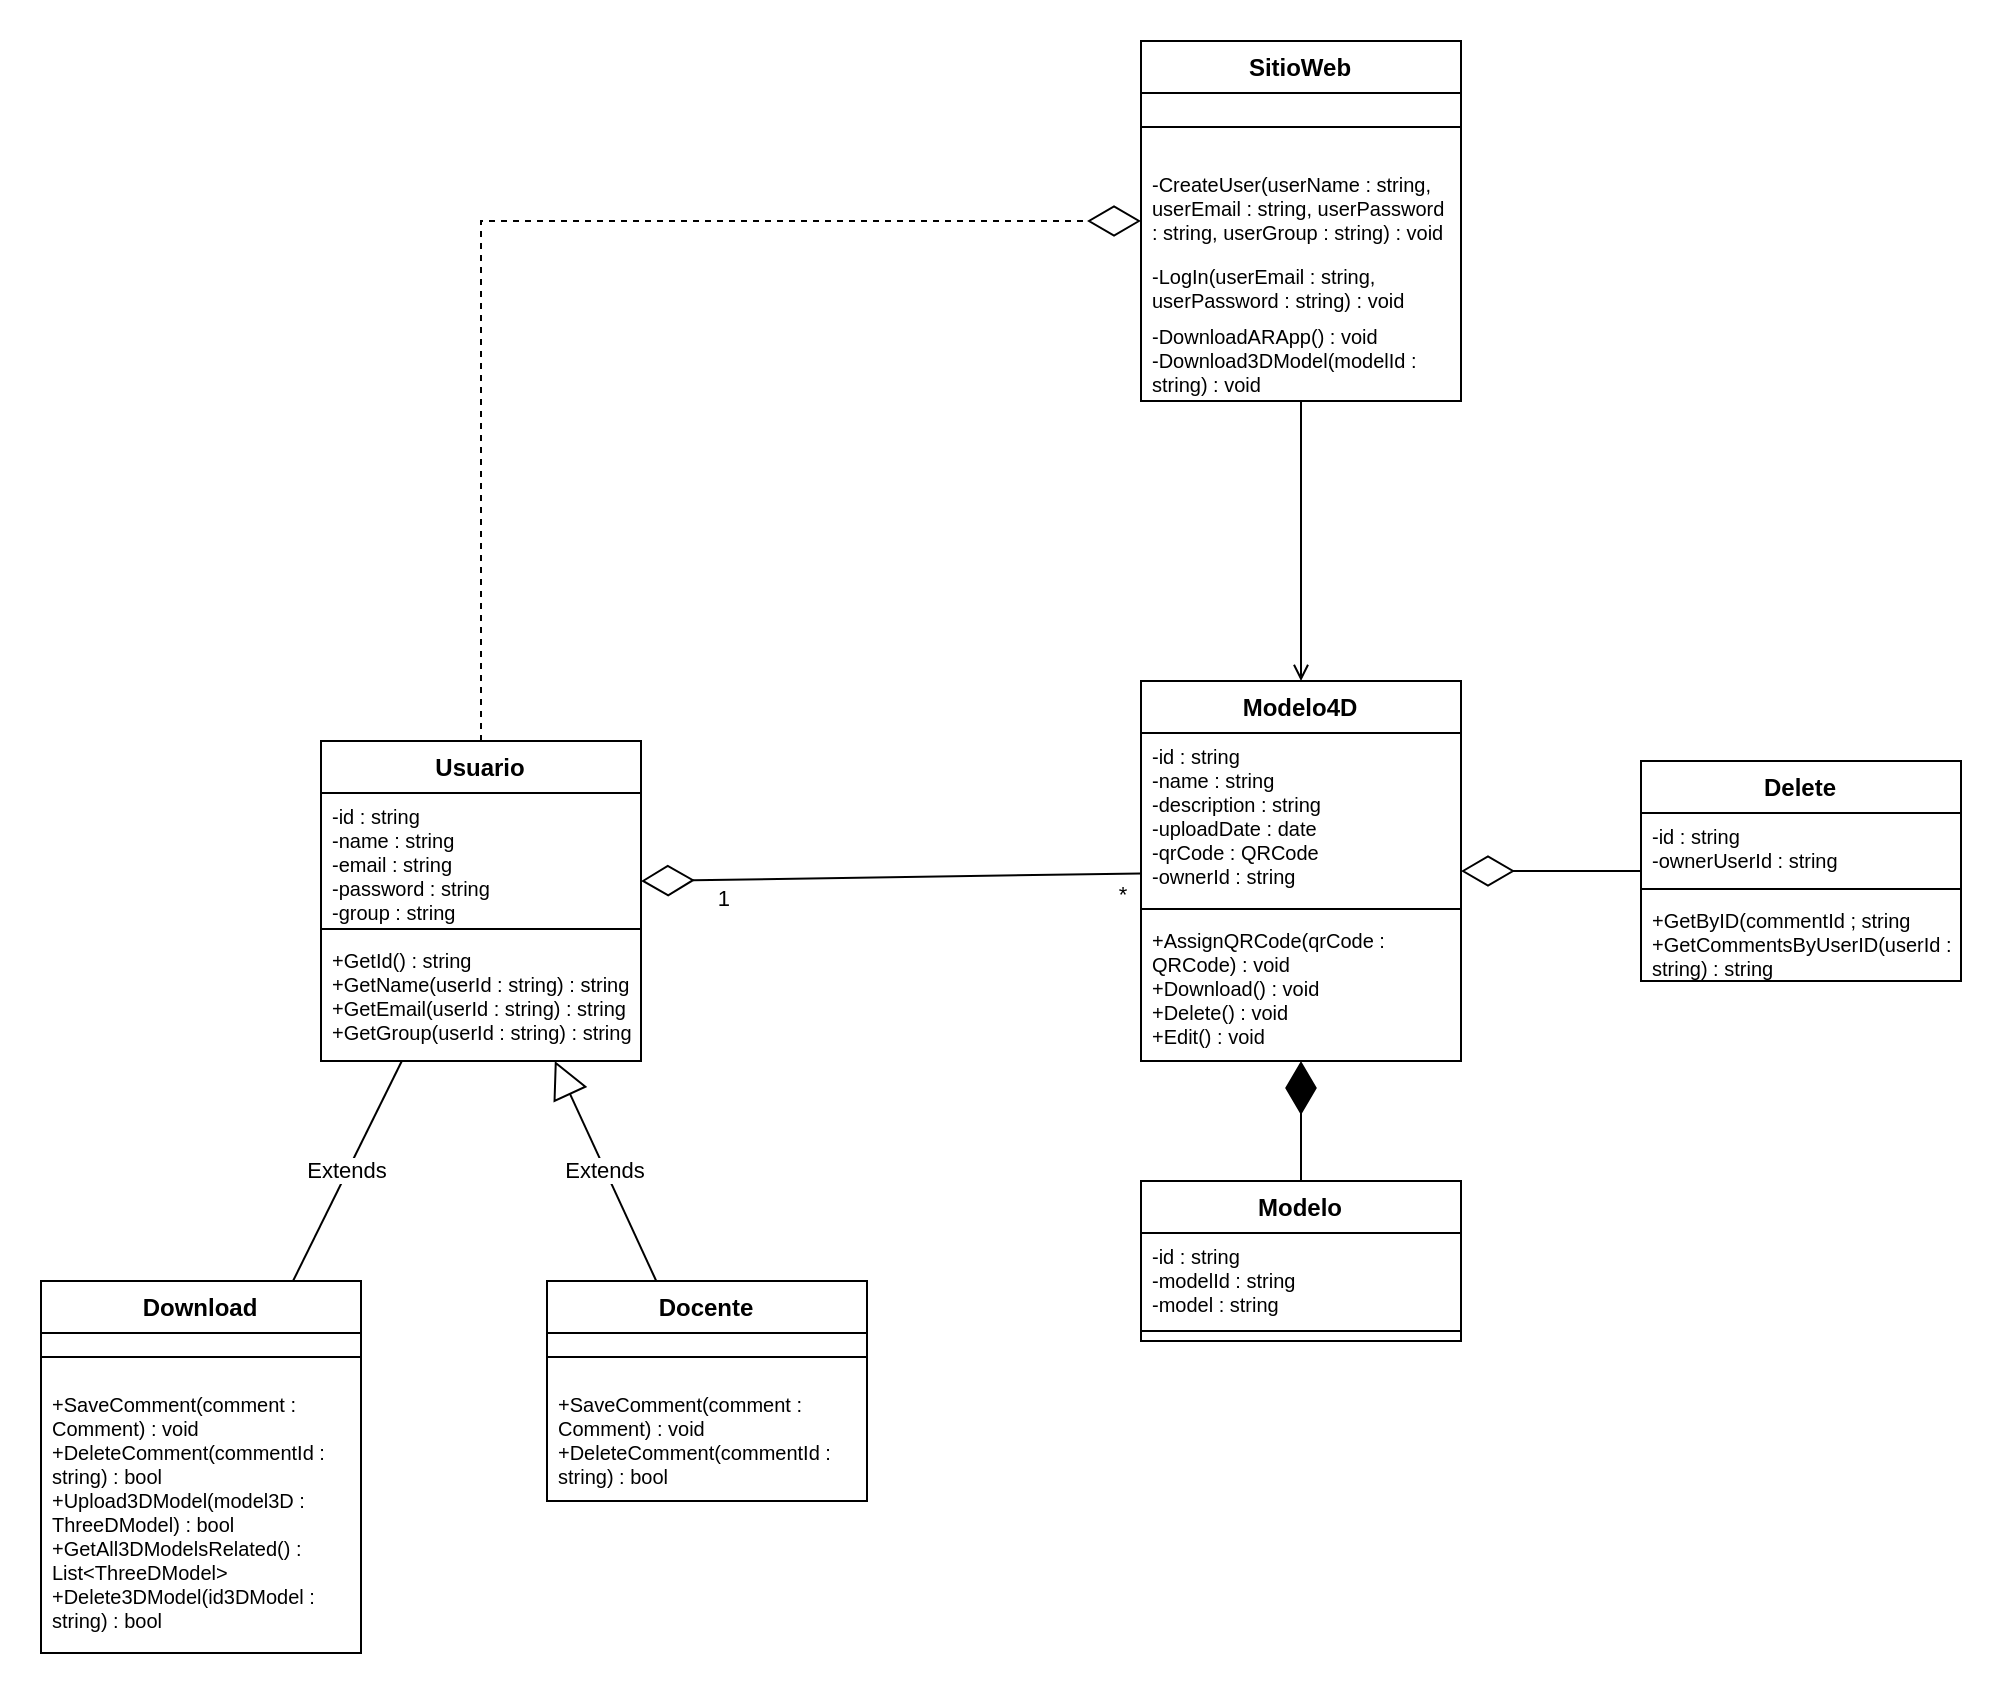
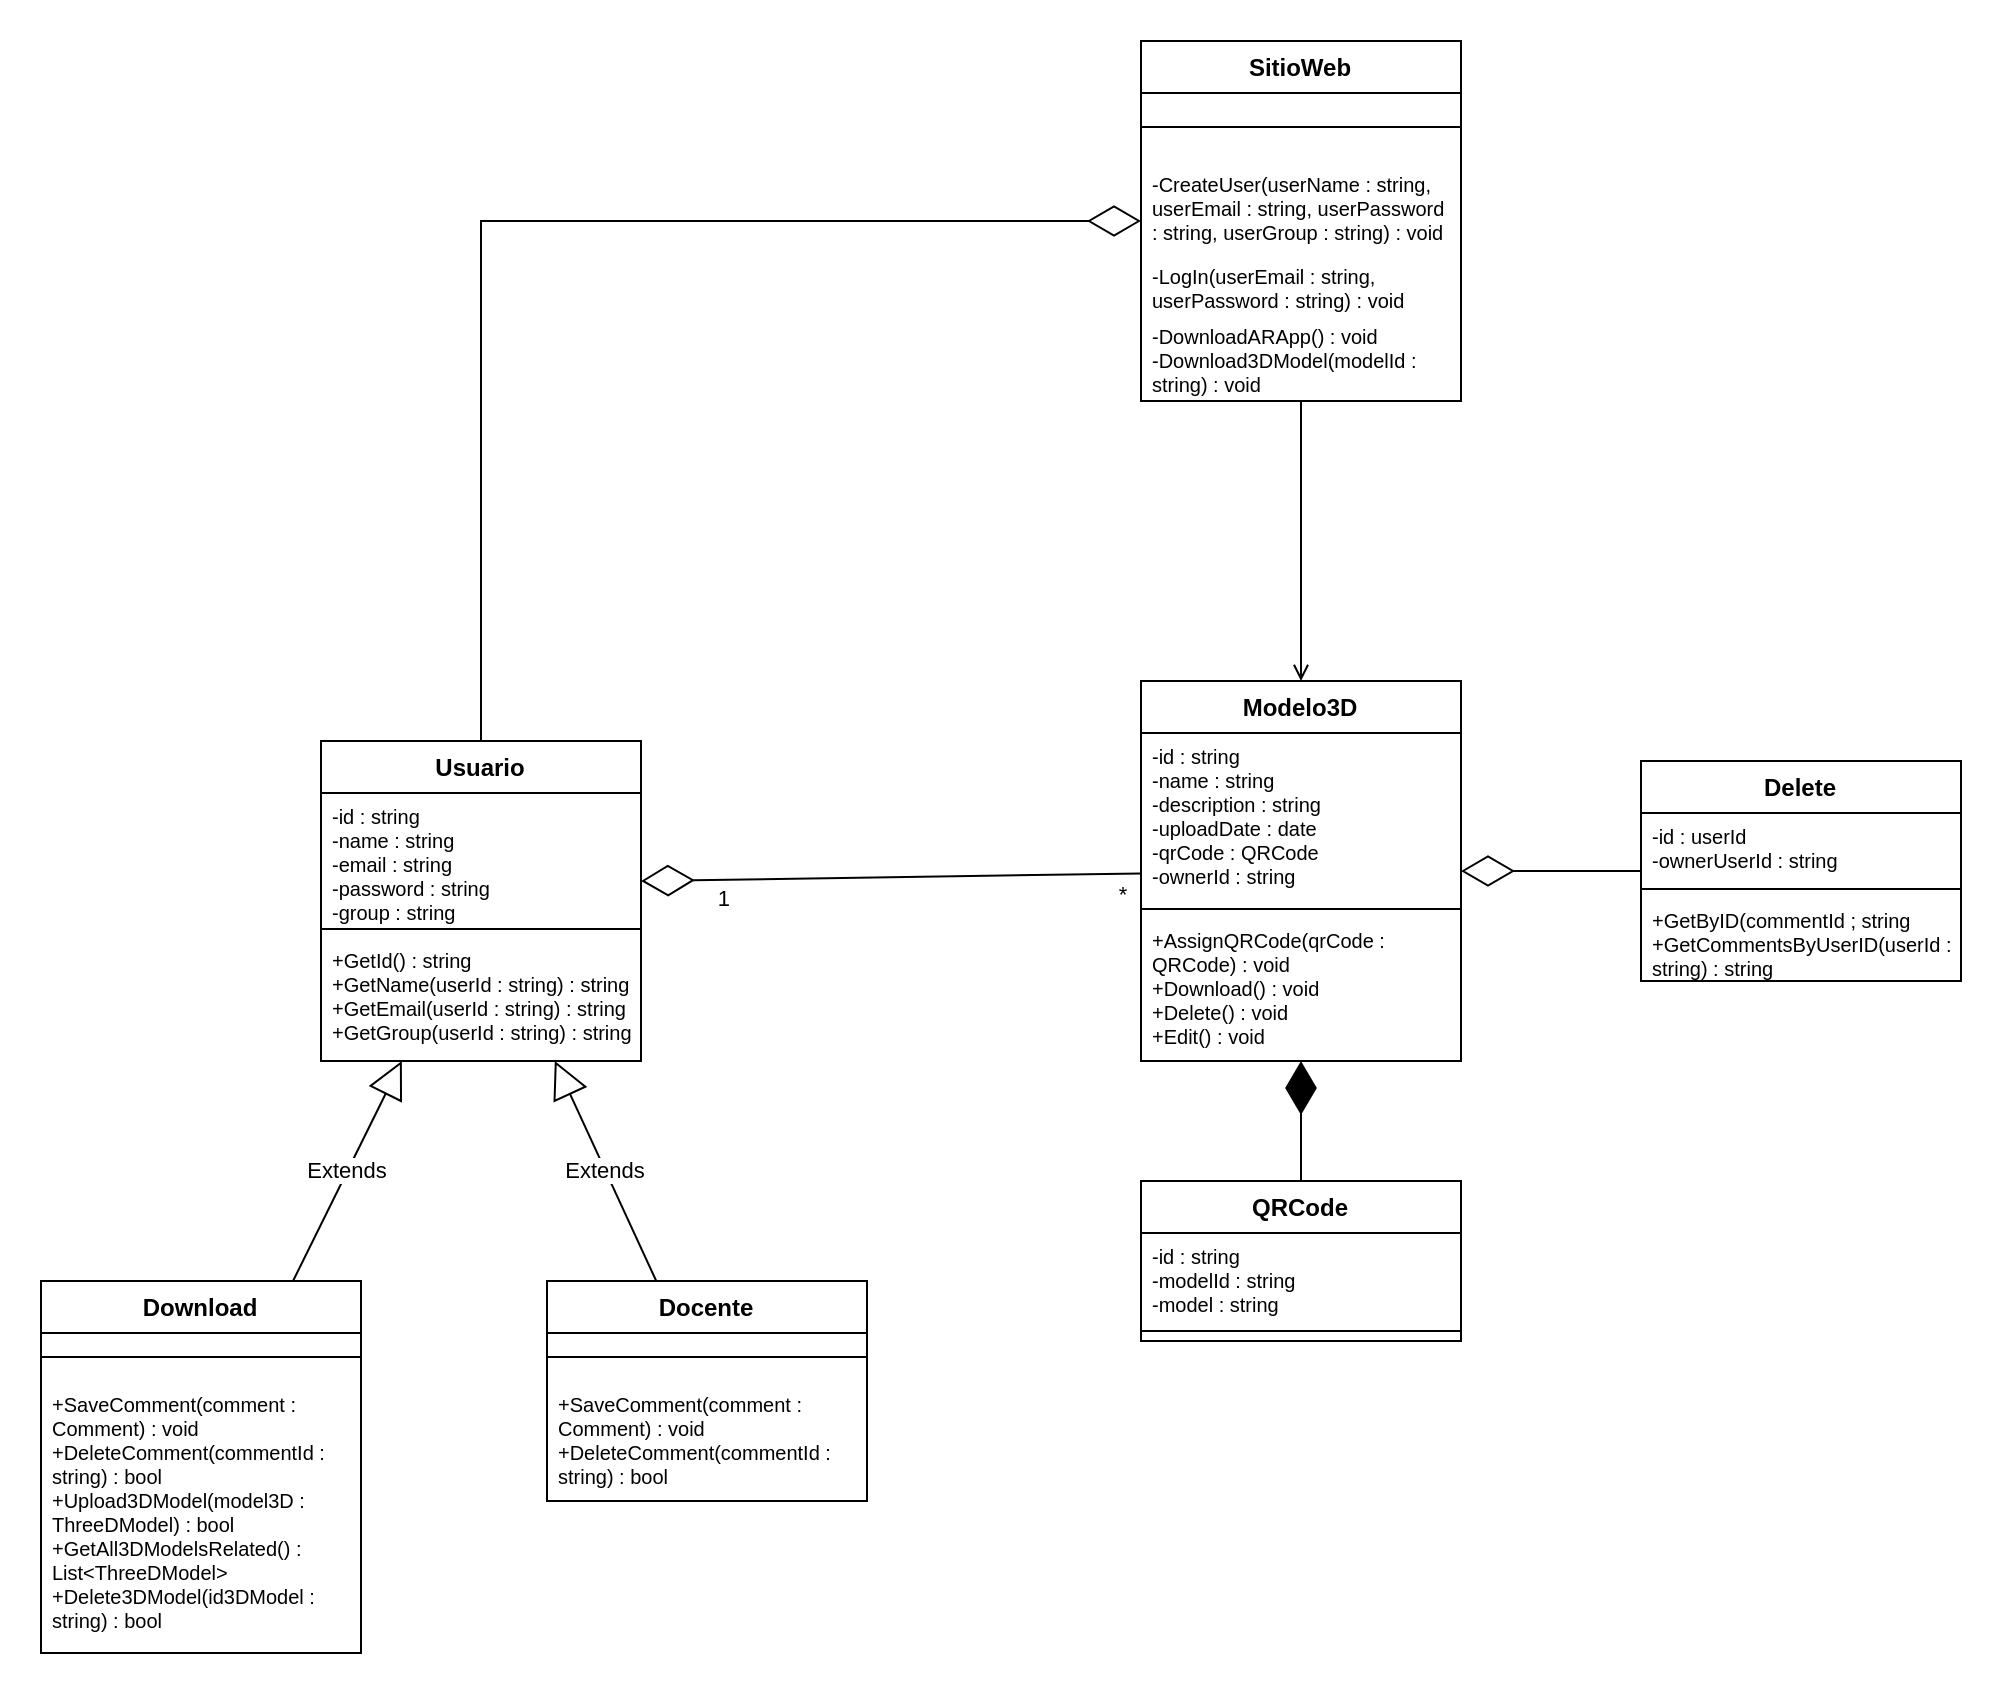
edge "Usuario" -> "SitioWeb": style dashed -> solid
node "Modelo4D": label "Modelo4D" -> "Modelo3D"
node "-id : string -ownerUserId : string": label "-id : string -ownerUserId : string" -> "-id : userId -ownerUserId : string"
edge "Usuario" -- "Download": arrowhead none -> block
node "Modelo": label "Modelo" -> "QRCode"
